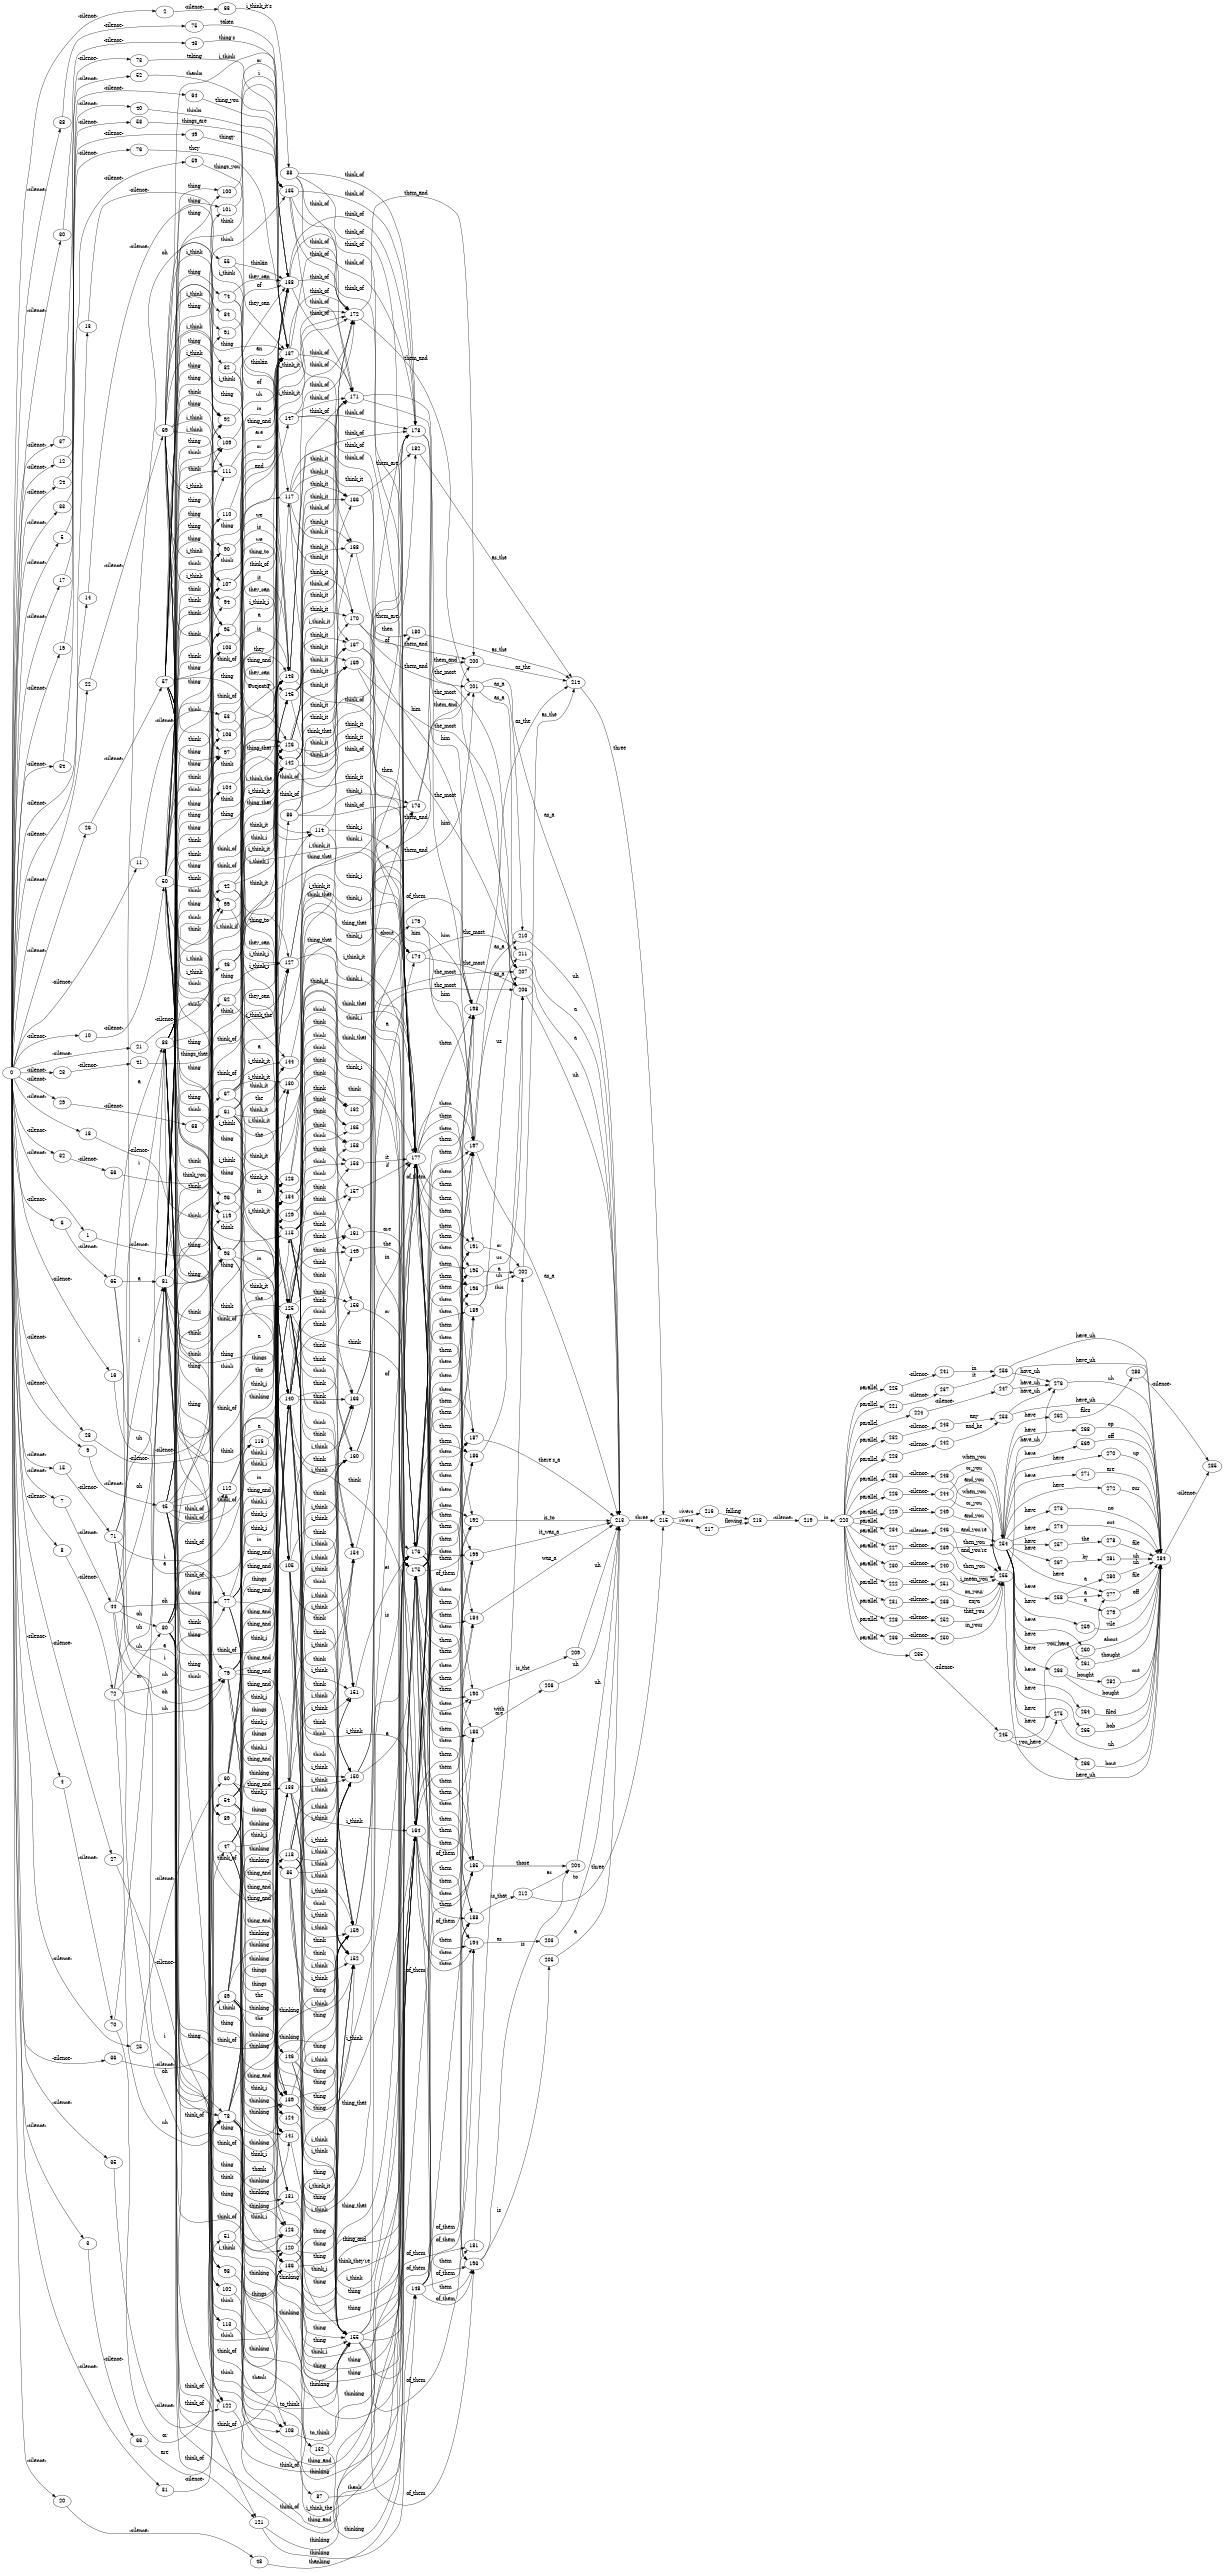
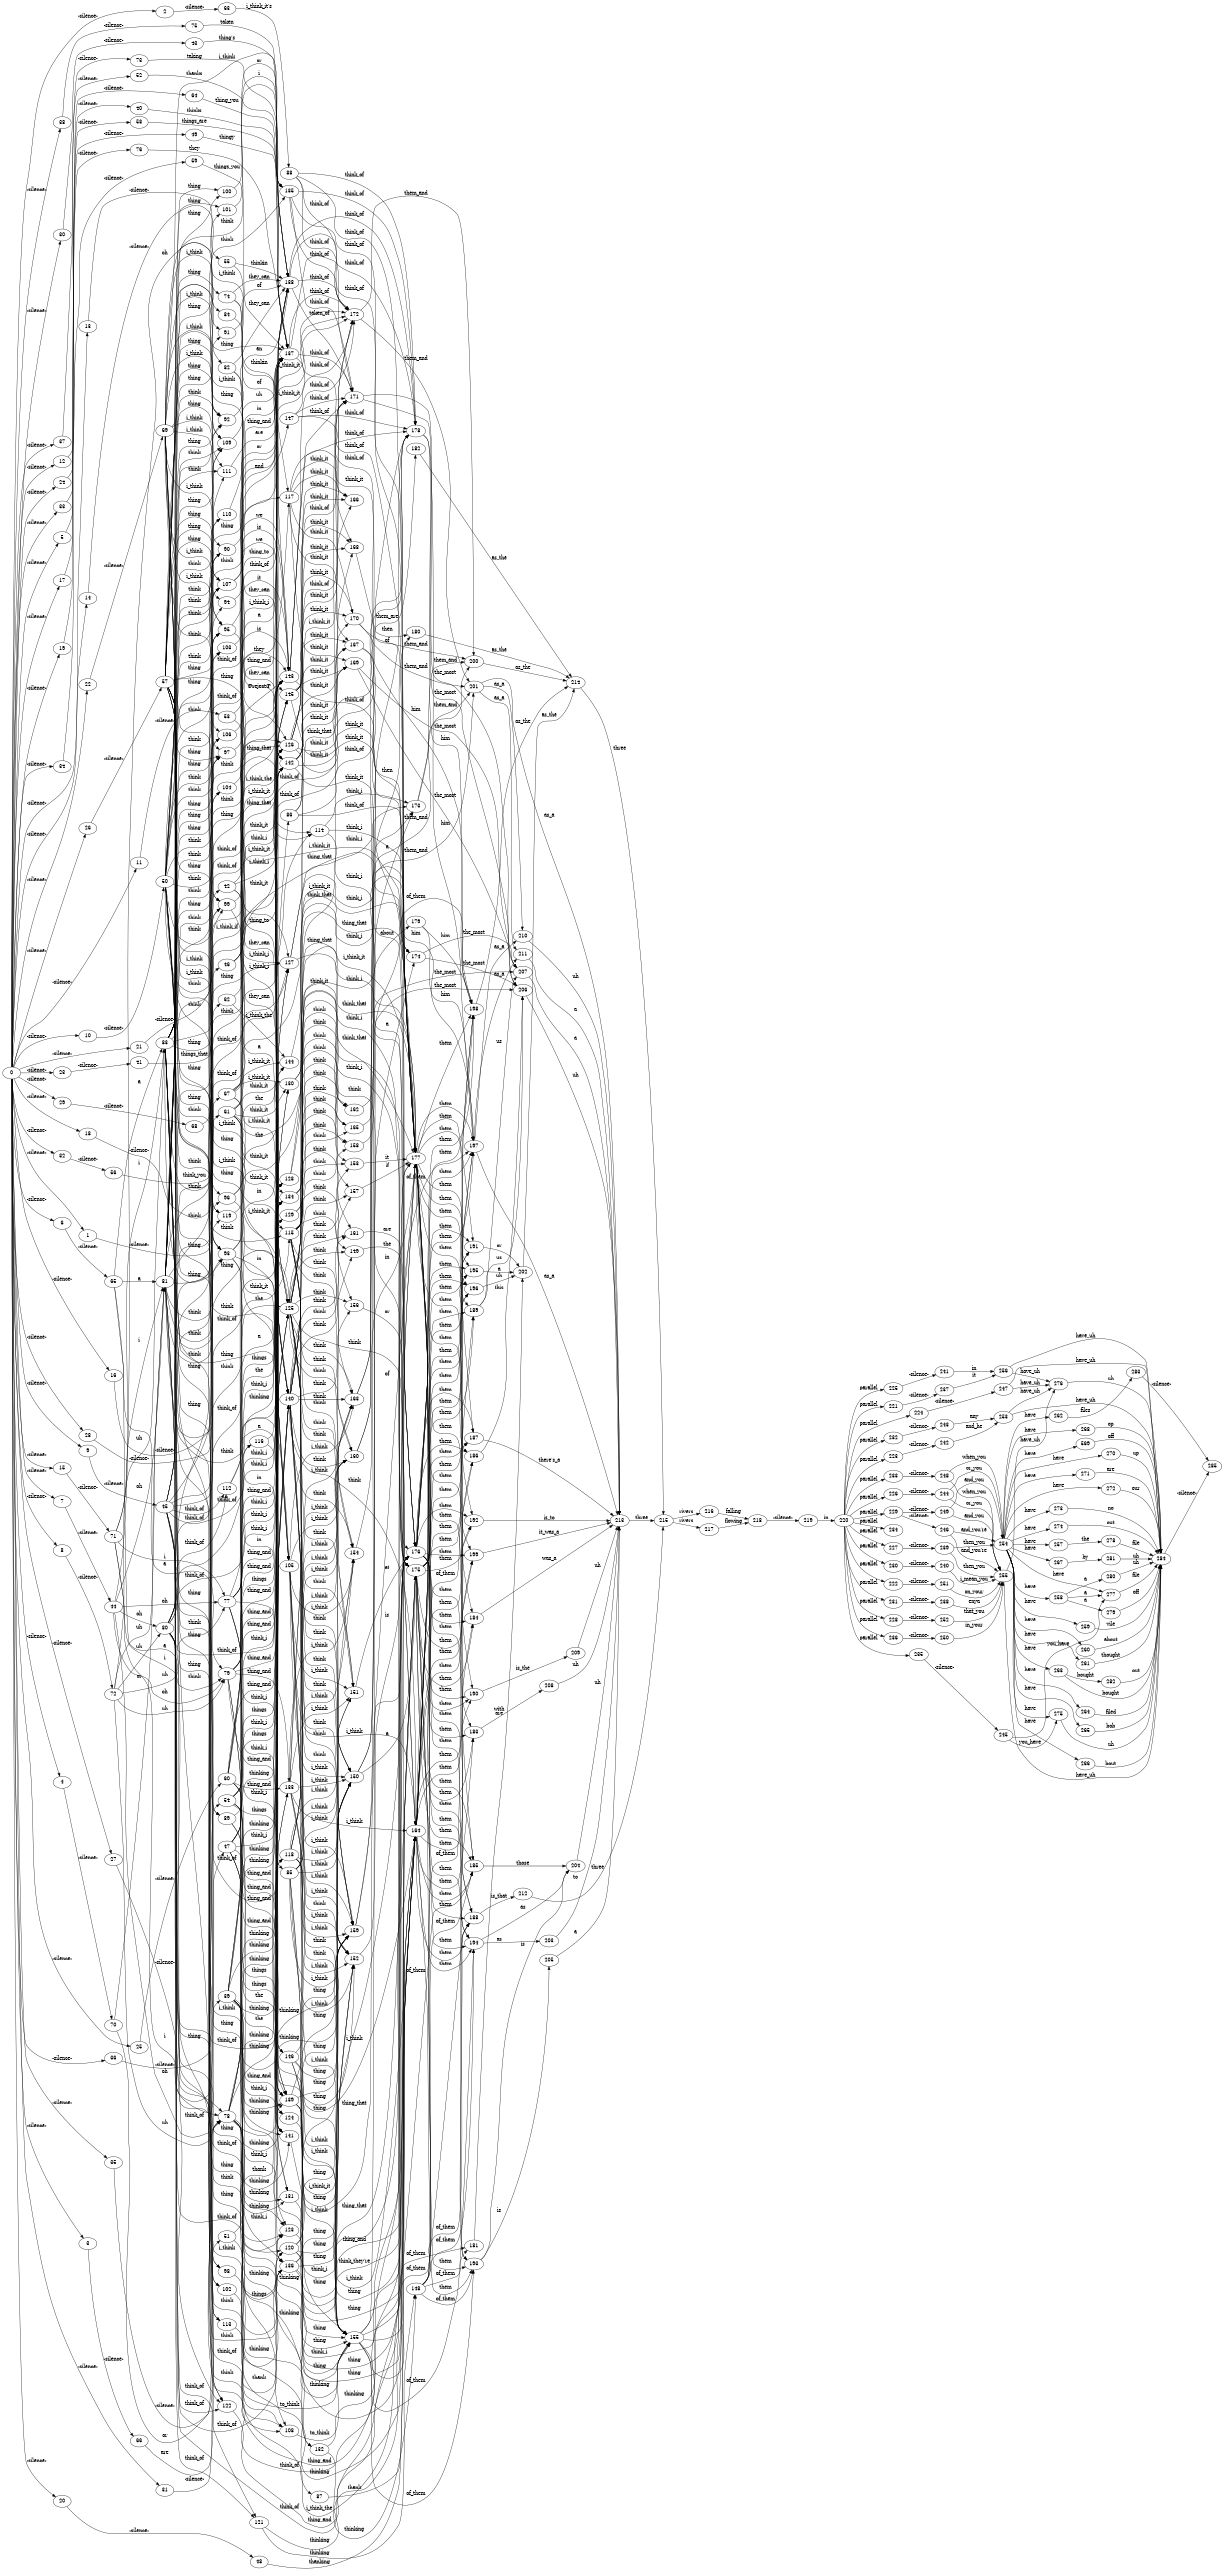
edge "138" -> "171": label "think_of" -> "taken_of"
edge "166" -> "182": removed, label "them_are"
edge "234" -> "246": now "229" -> "246"
edge "212" -> "204": now "194" -> "204"
